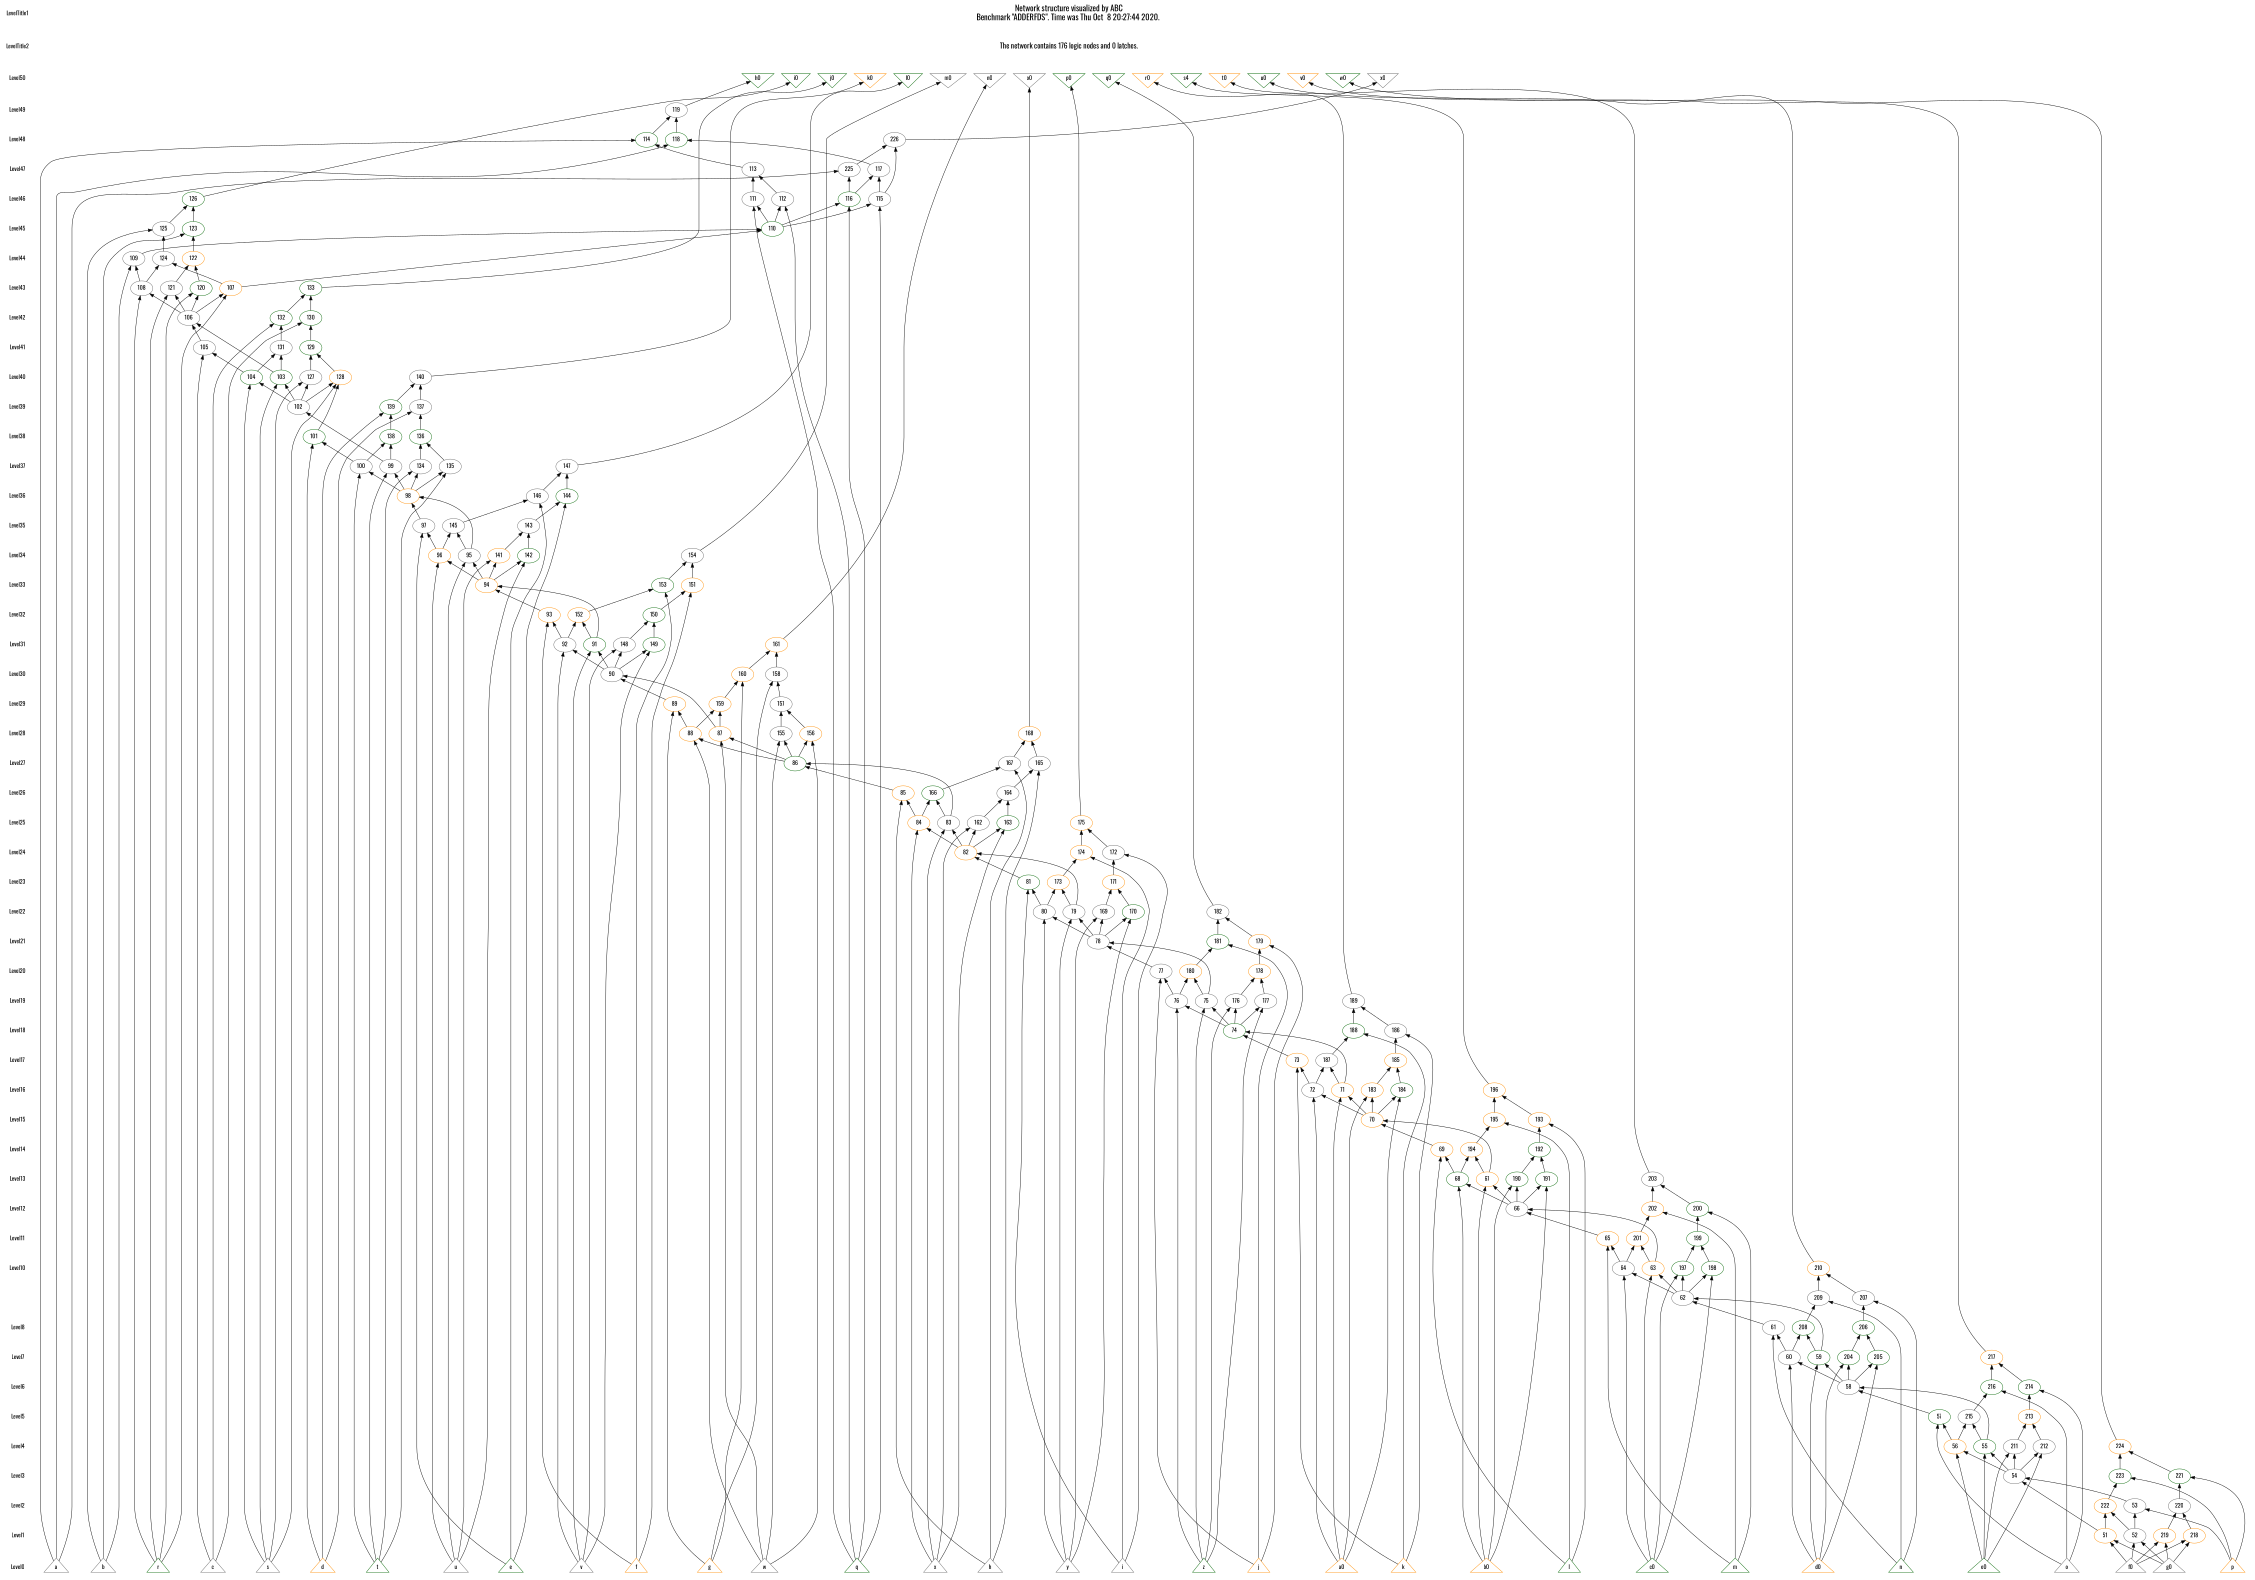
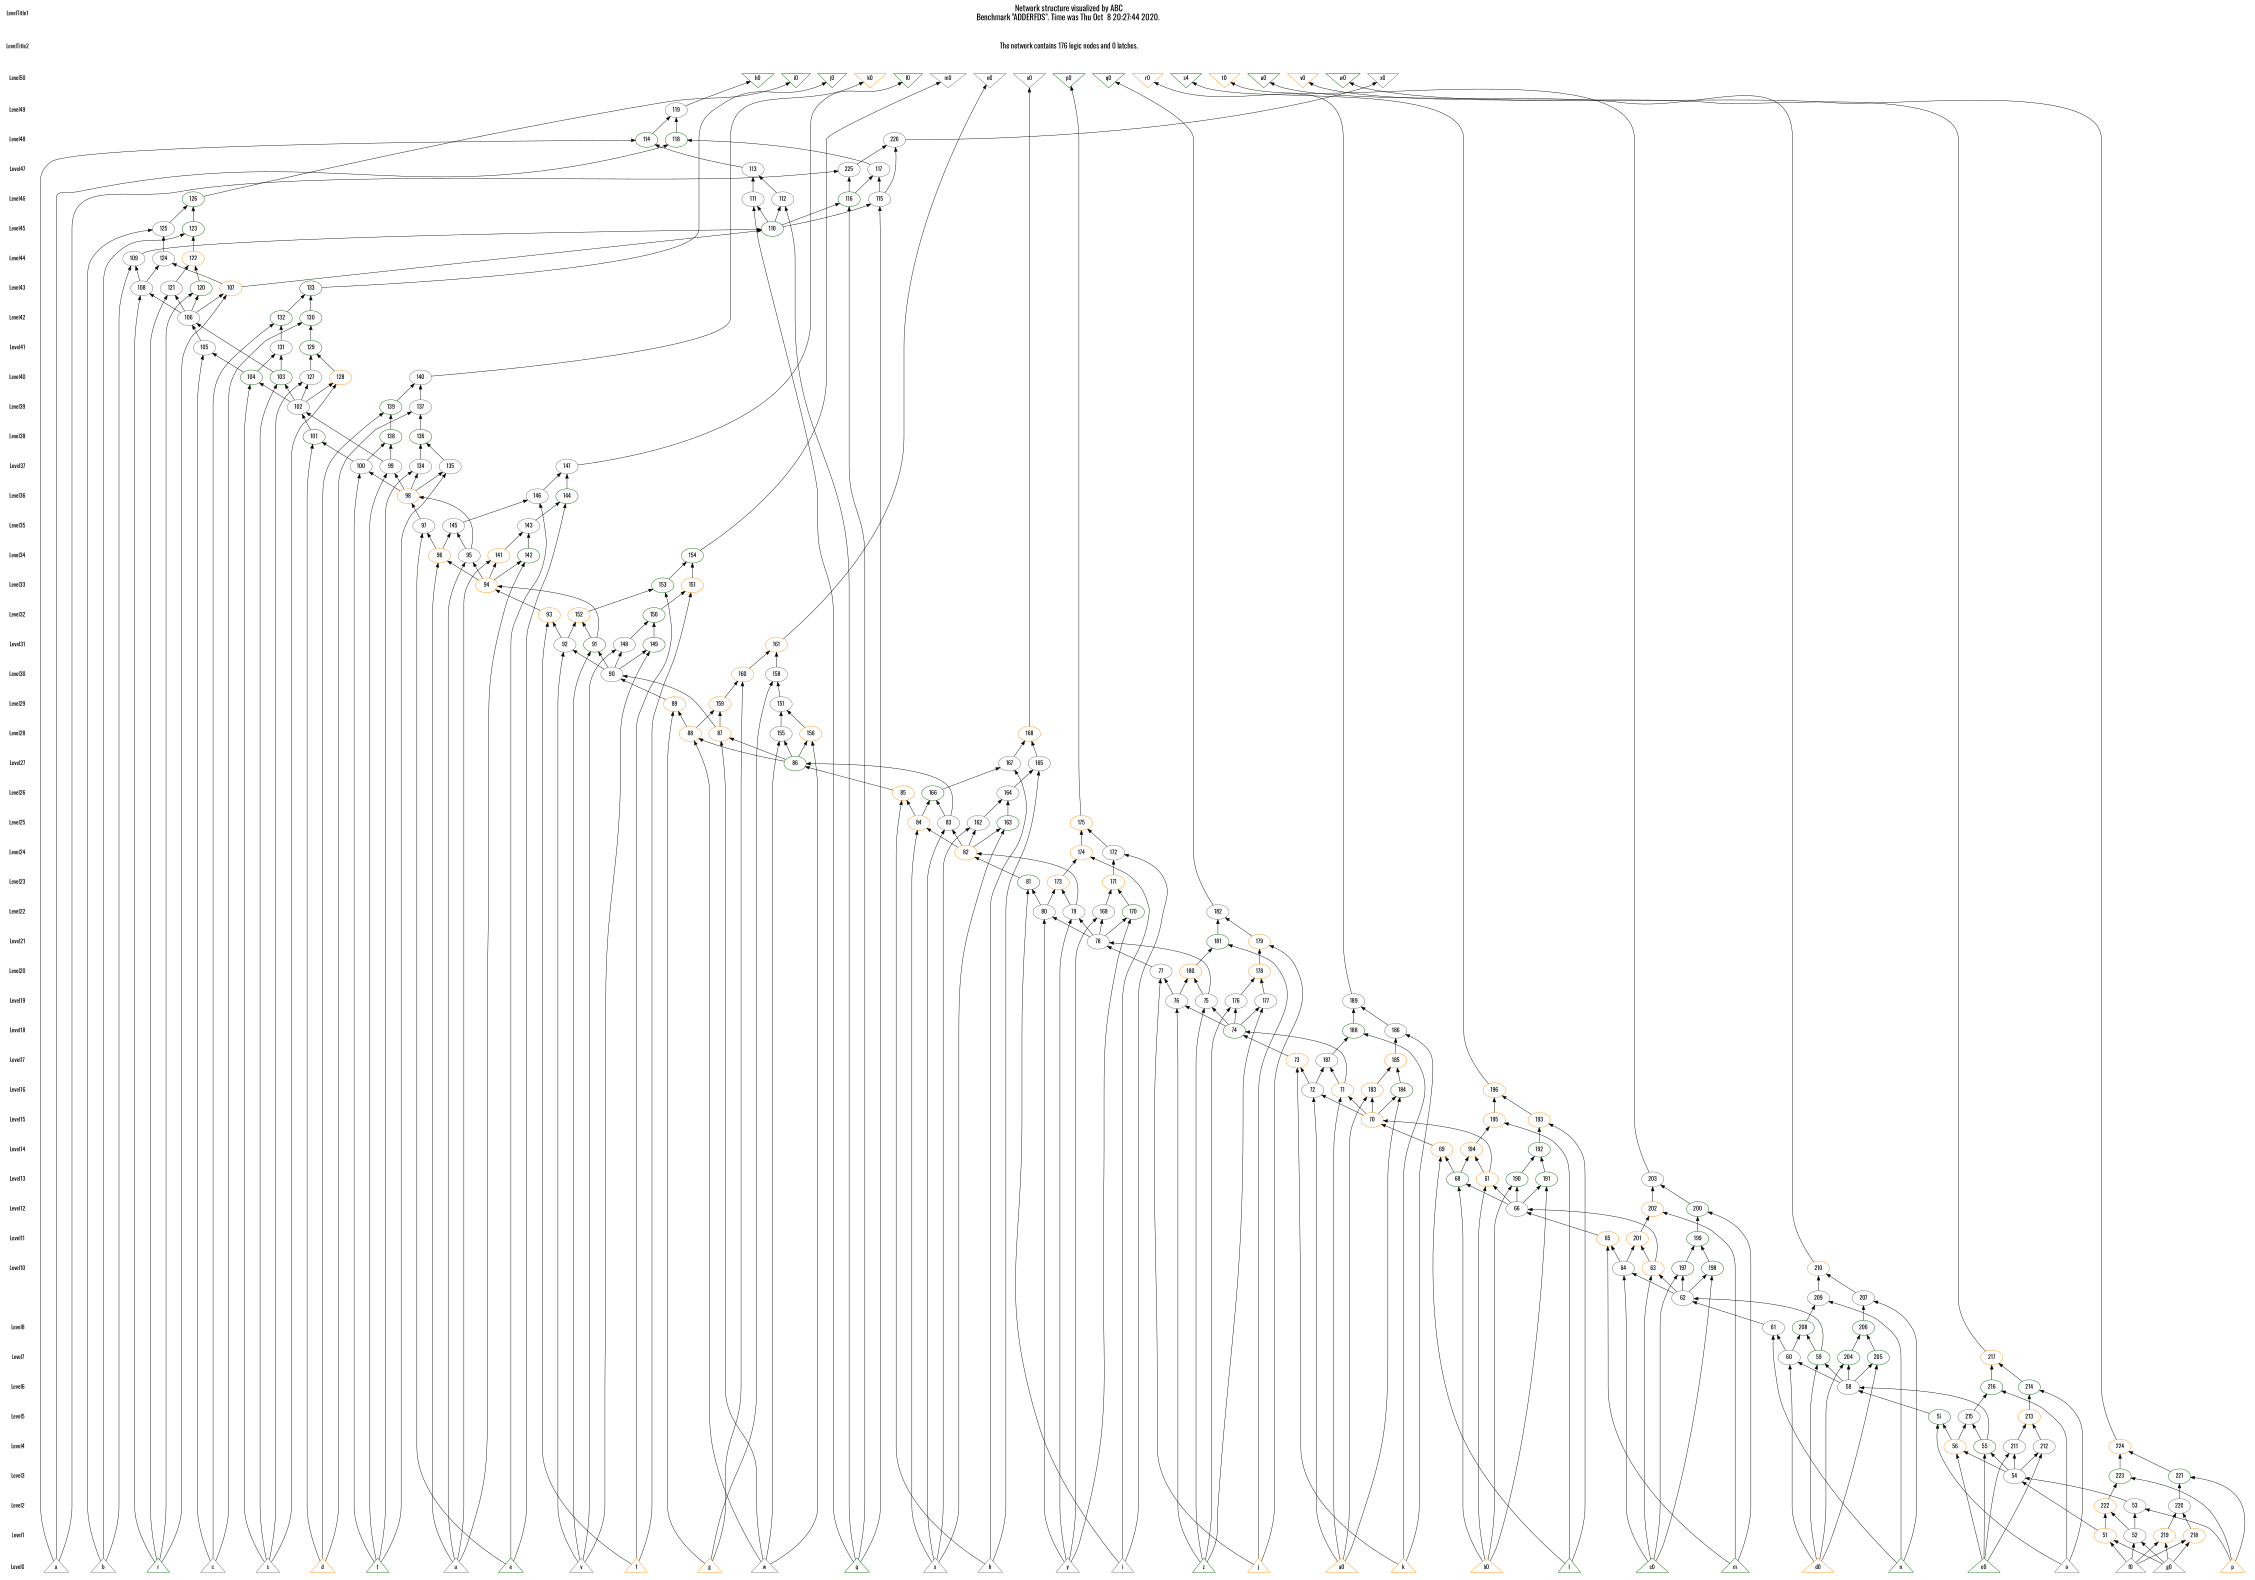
edge "101" -> "128": now "101" -> "102"
node "154": color gray40 -> darkgreen
